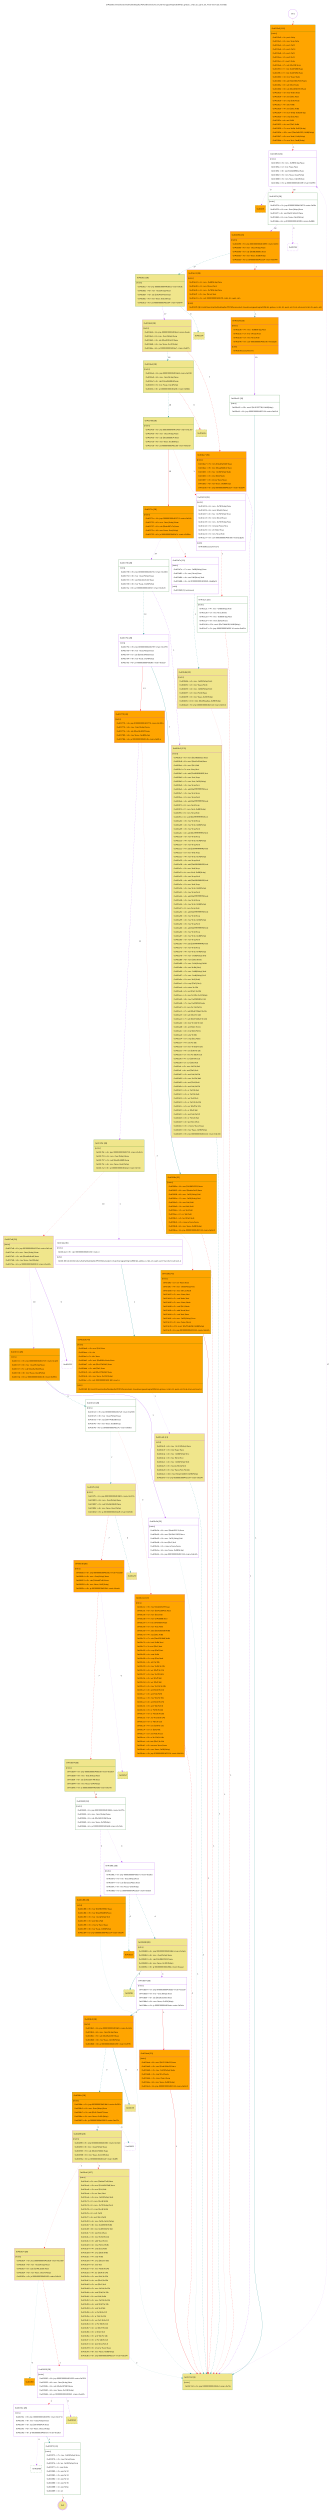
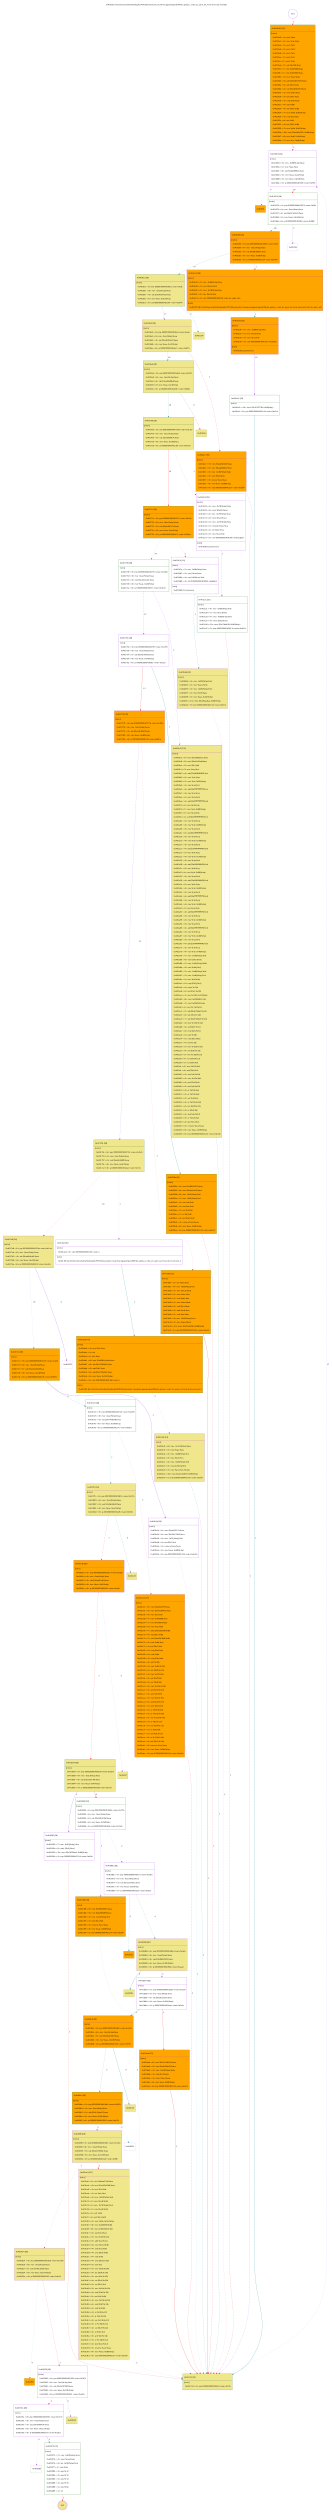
node "0x402056 [28]": added
